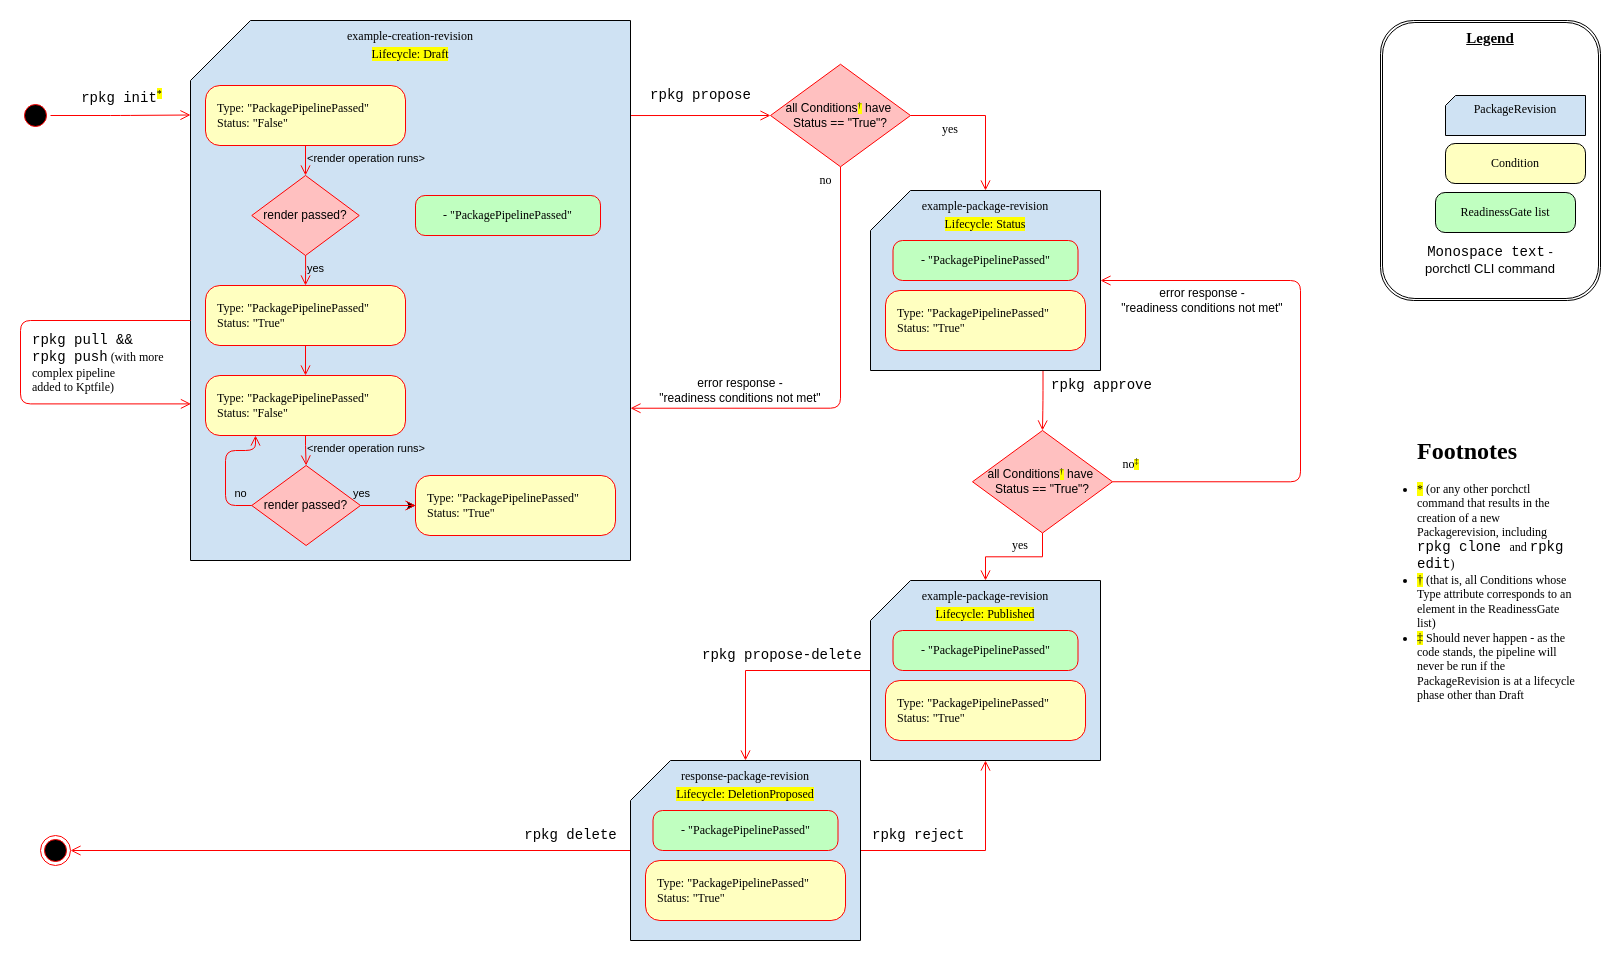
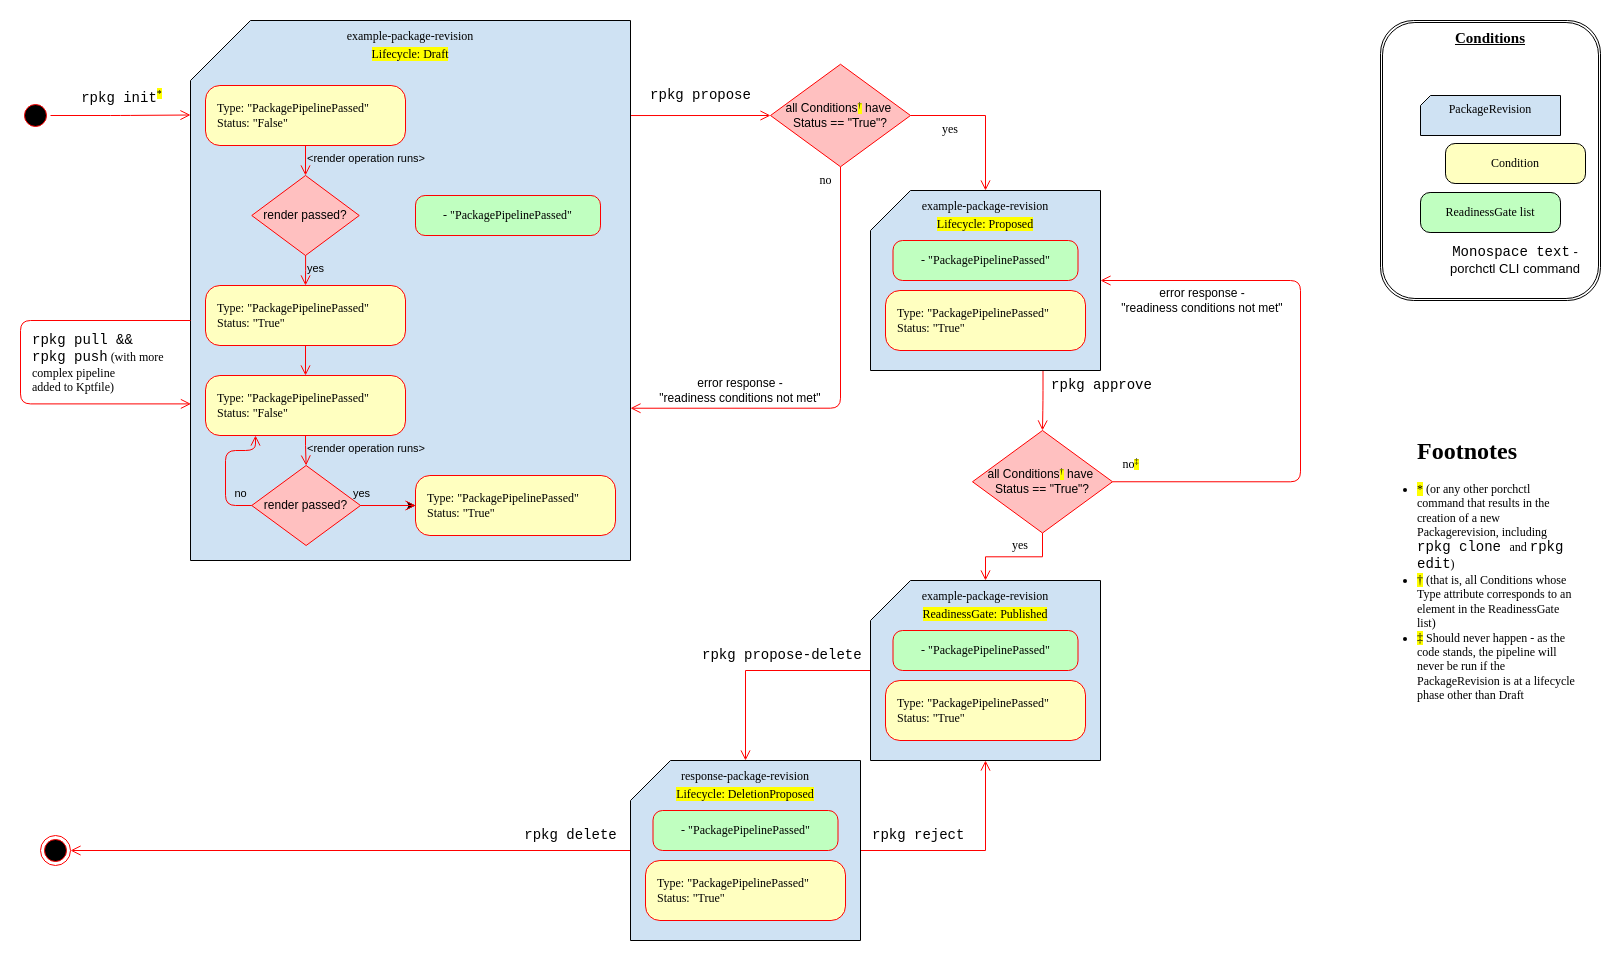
node "Legend": label "Legend" -> "Conditions"
node "example-creation-revision Lifecycle: Draft": label "example-creation-revision Lifecycle: Draft" -> "example-package-revision Lifecycle: Draft"
node "PackageRevision": moved (1516, 116) -> (1491, 116)
node "example-package-revision Lifecycle: Status": label "example-package-revision Lifecycle: Status" -> "example-package-revision Lifecycle: Proposed"
node "ReadinessGate list": moved (1506, 213) -> (1491, 213)
node "Monospace text -porchctl CLI command": moved (1491, 261) -> (1516, 261)
node "example-package-revision Lifecycle: Published": label "example-package-revision Lifecycle: Published" -> "example-package-revision ReadinessGate: Published"
